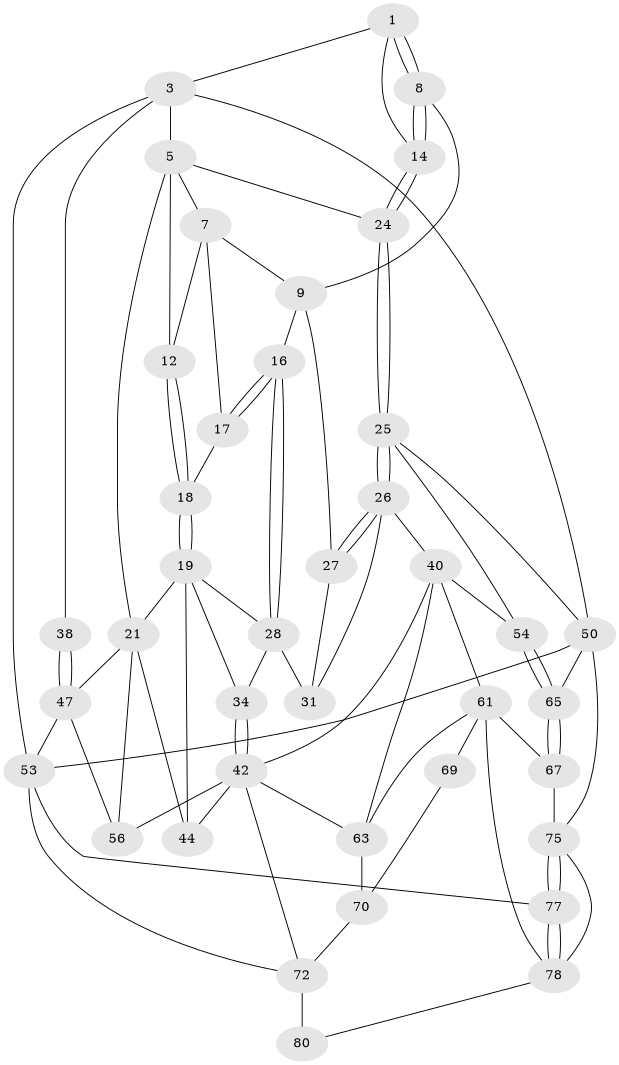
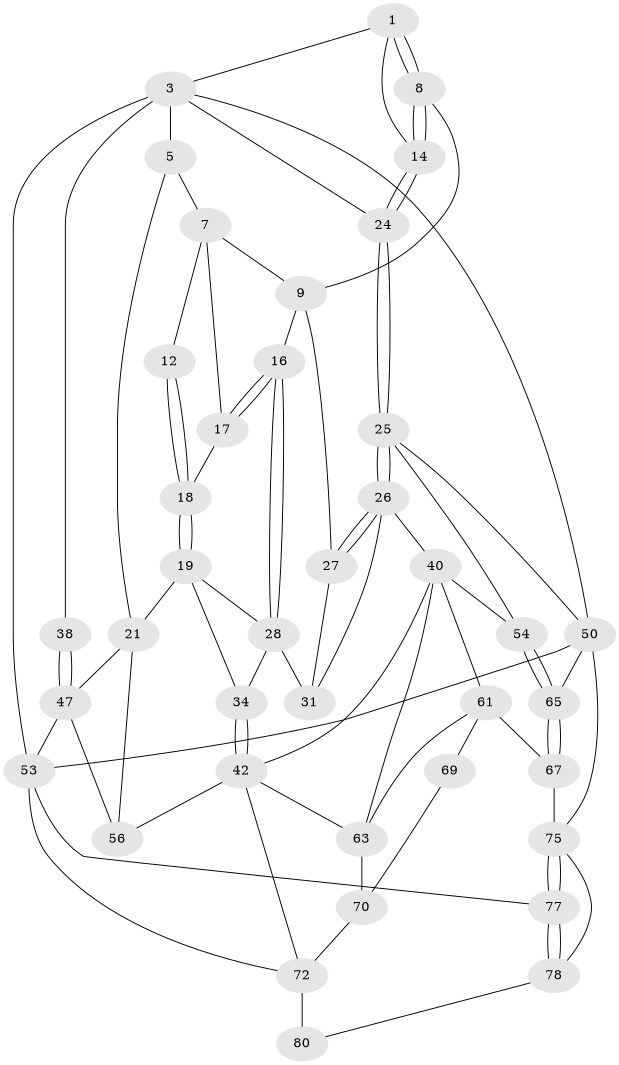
edge "5" -- "24": now "3" -- "24"
edge "5" -- "12": removed
node "44": removed
edge "61" -- "78": removed
